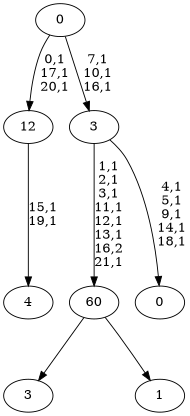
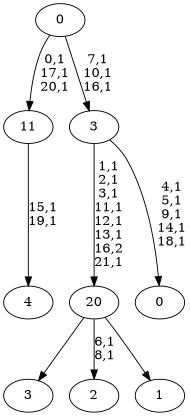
node "12": label "12" -> "11"
node "60": label "60" -> "20"
node "2": added
